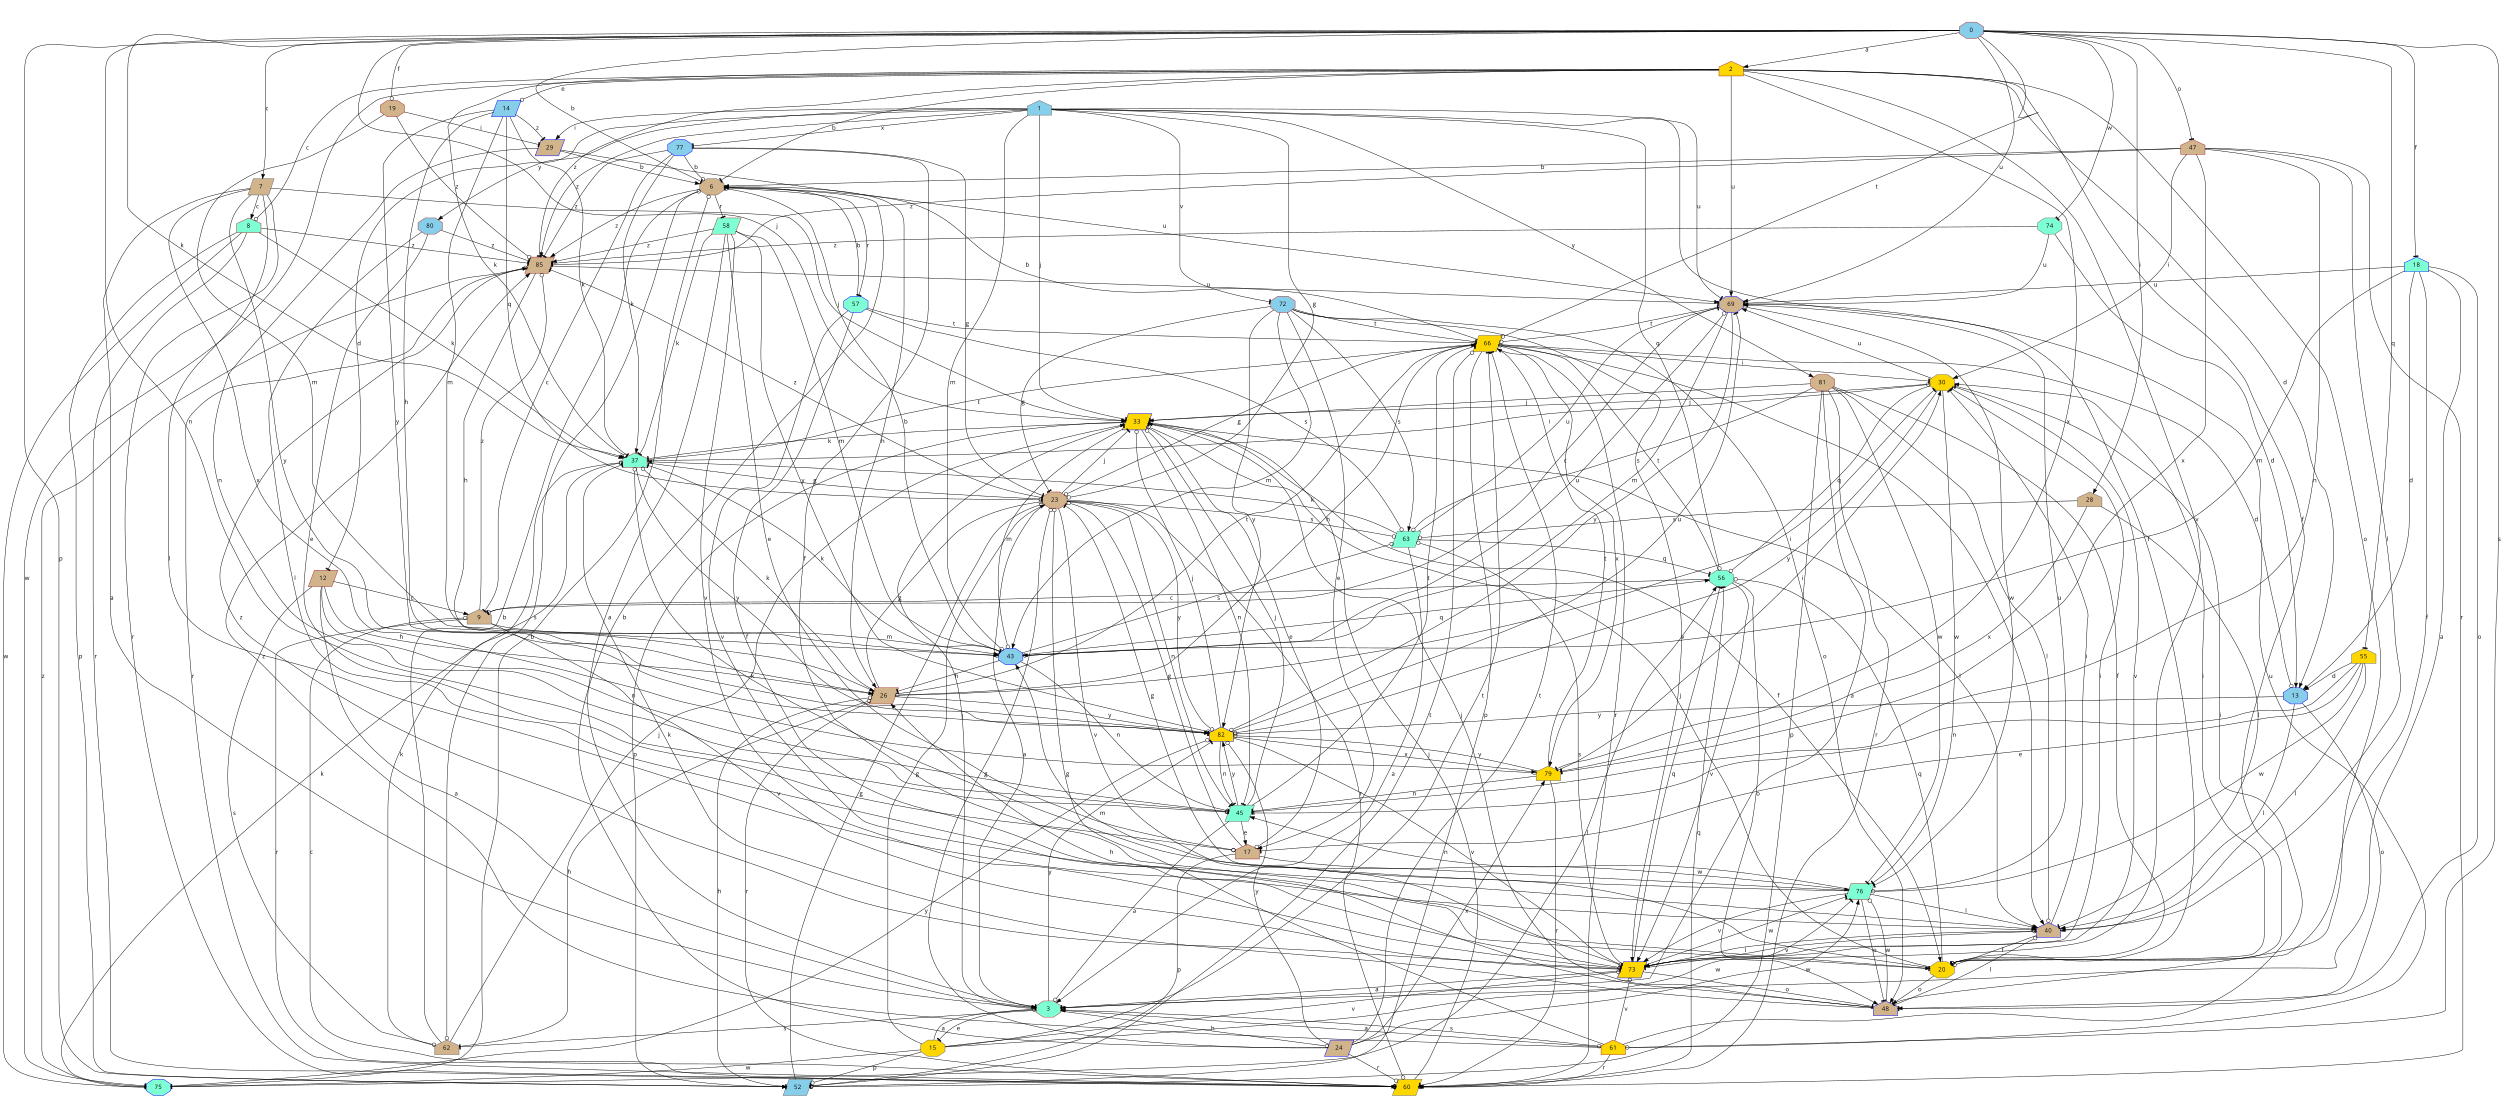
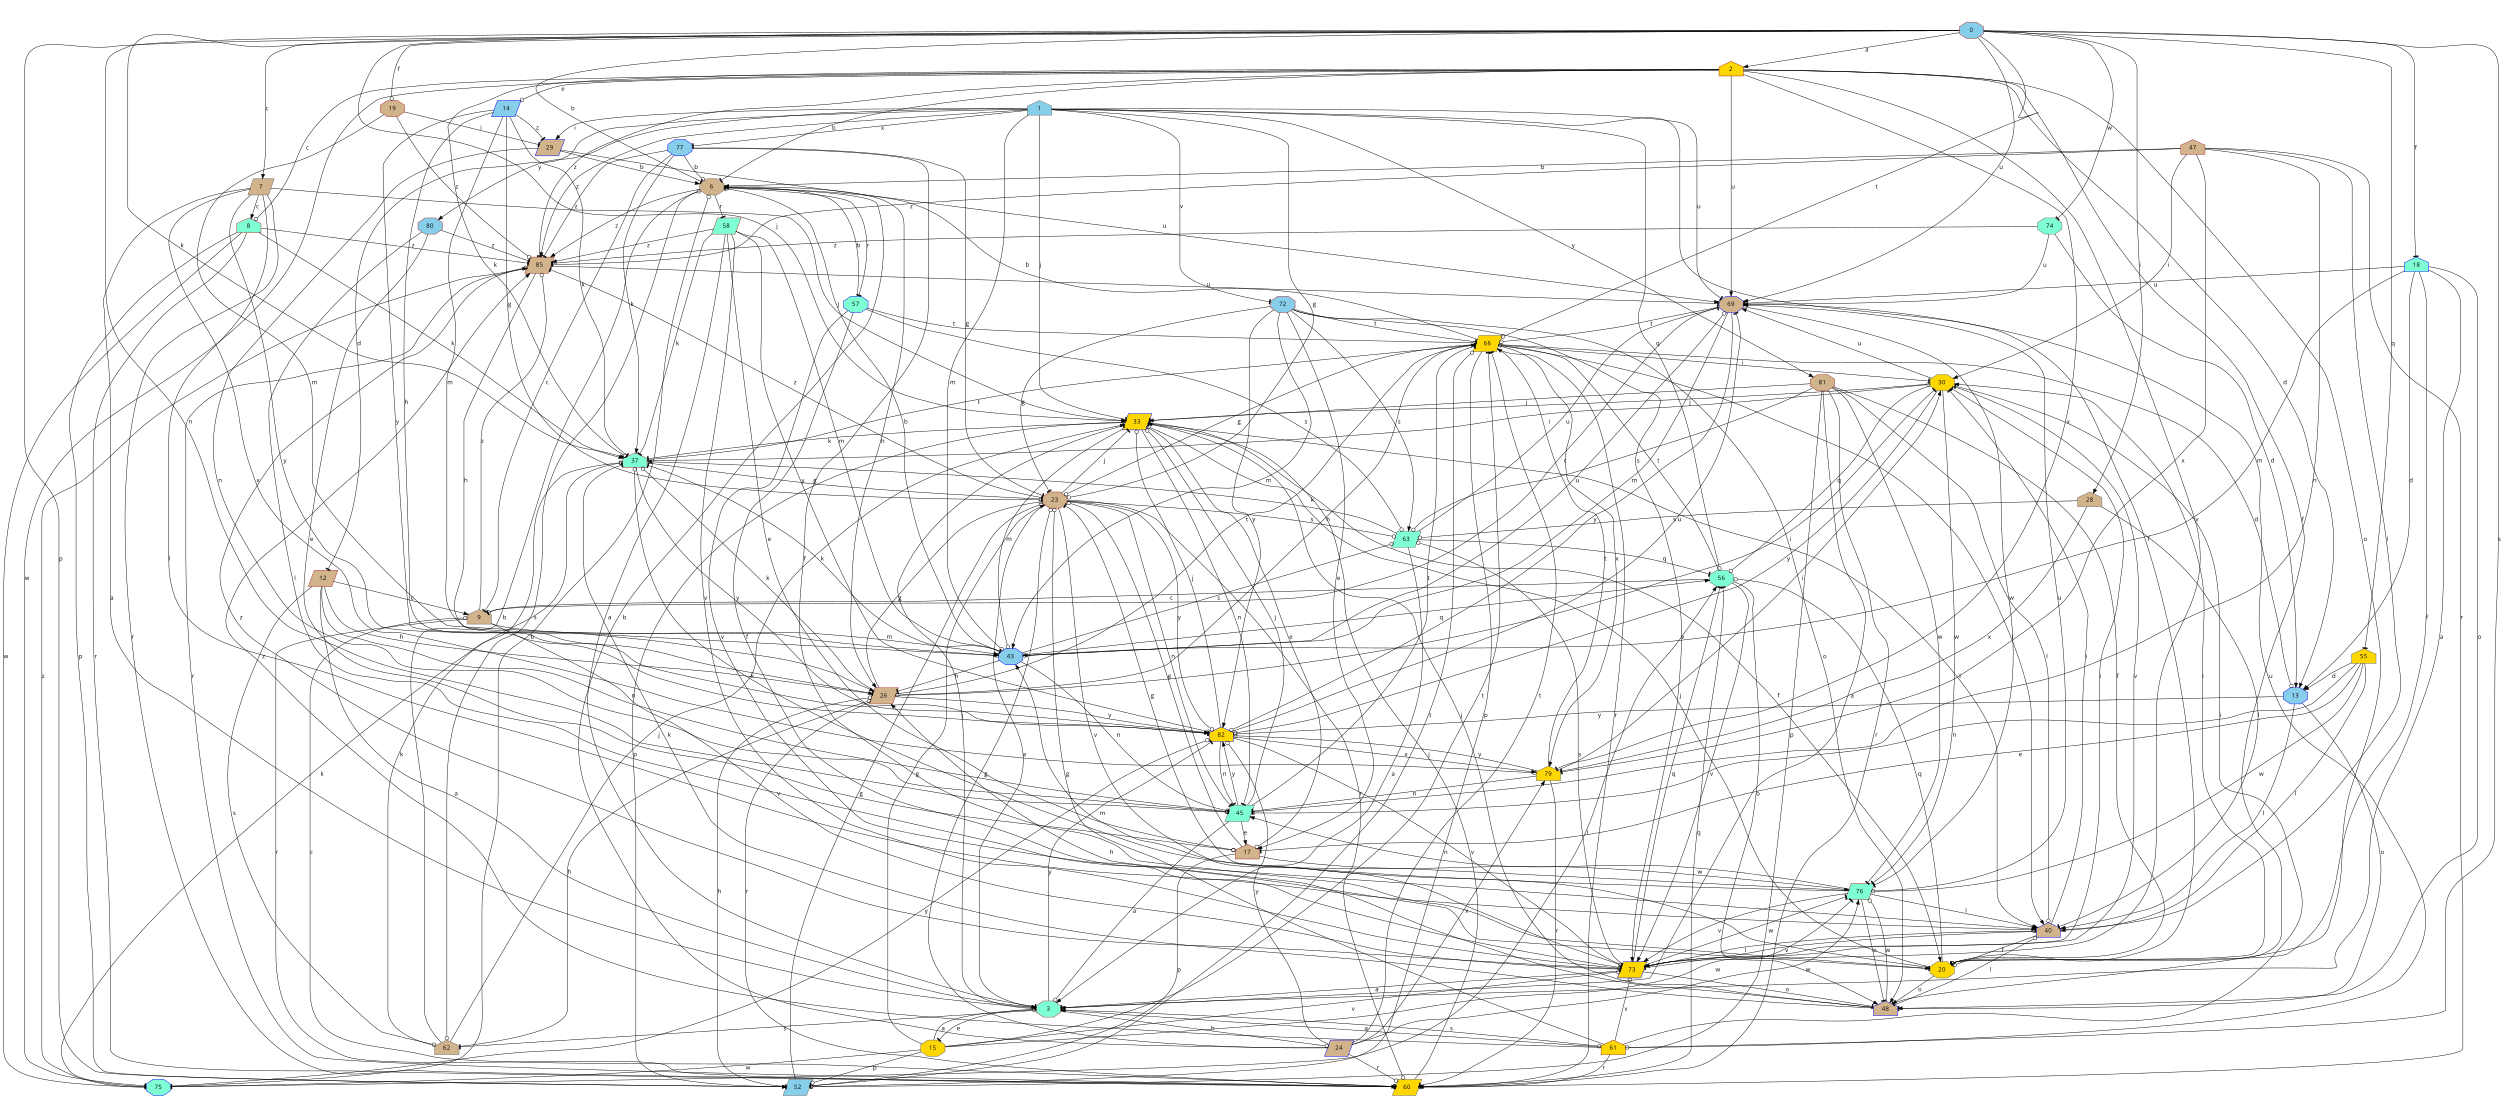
edge "0" -> "47": removed, label "o"
edge "14" -> "23": label "q" -> "g"
